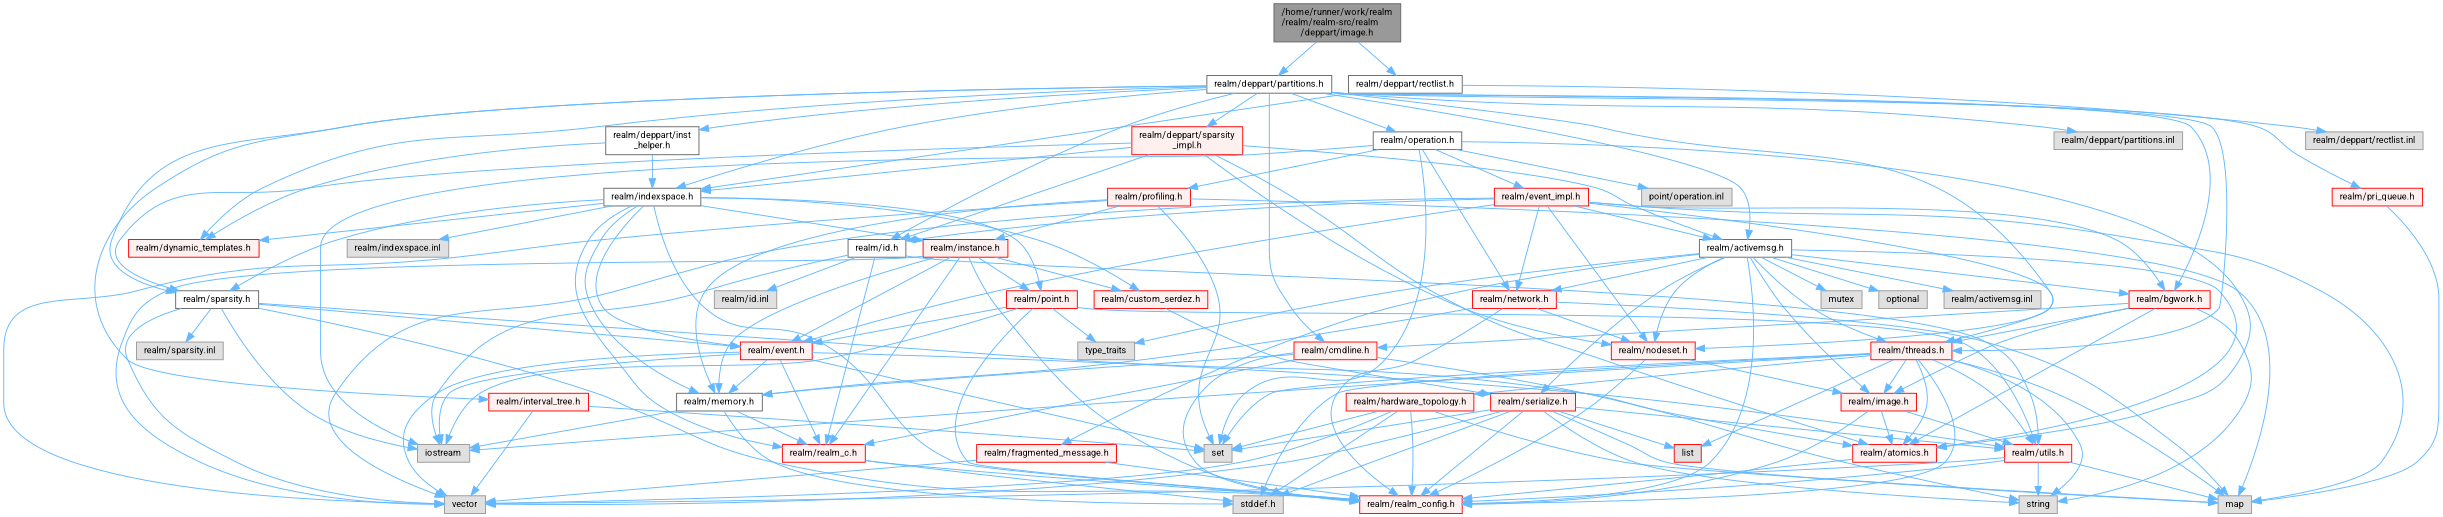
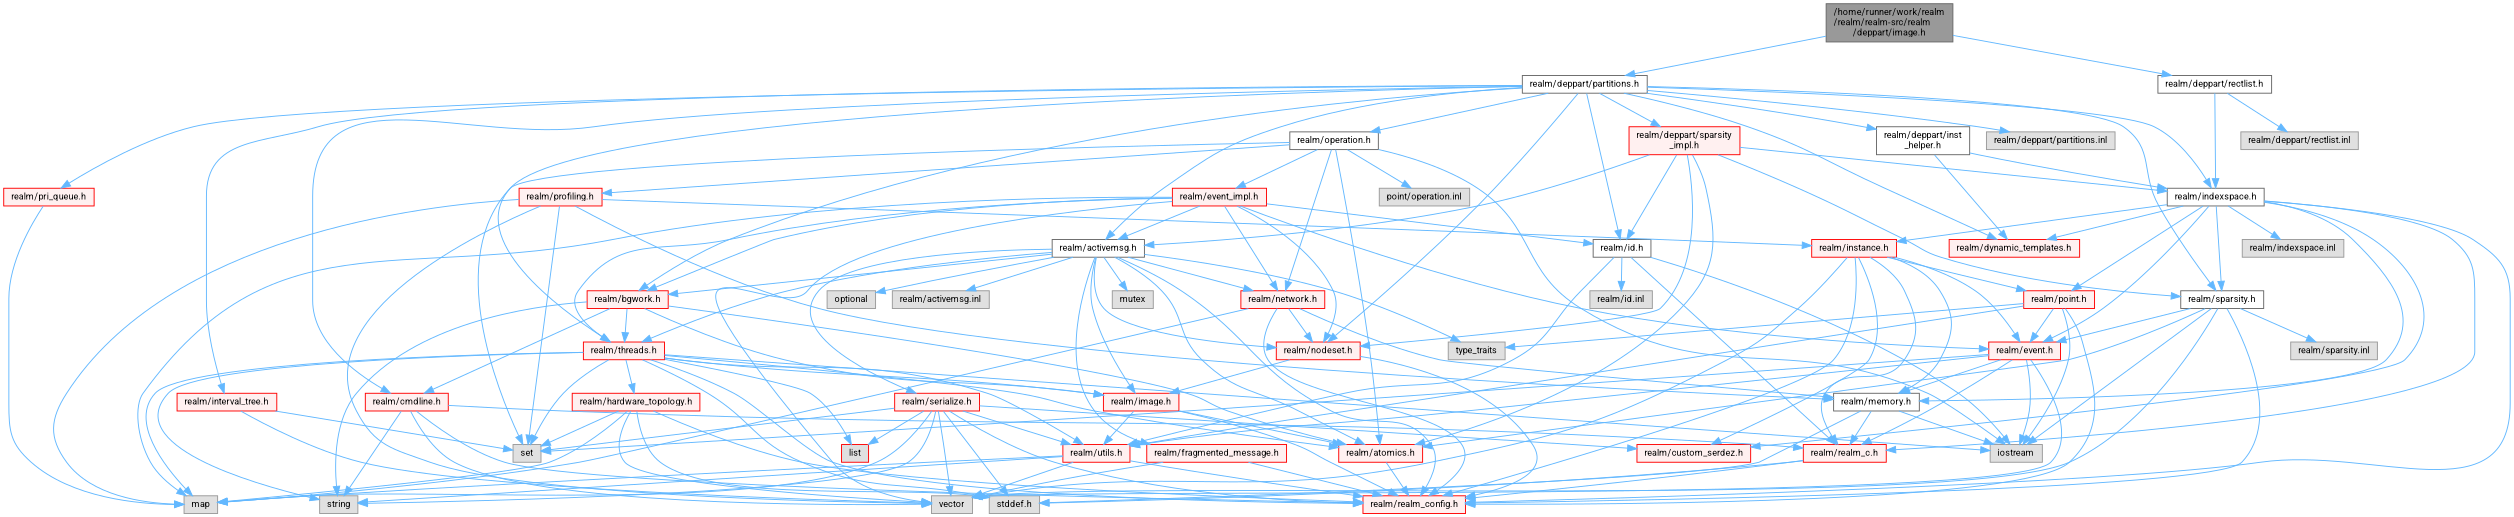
edge "realm/custom_serdez.h" -> "realm/serialize.h": reversed
edge "realm/cmdline.h" -> "realm/memory.h": now "realm/cmdline.h" -> "vector"
